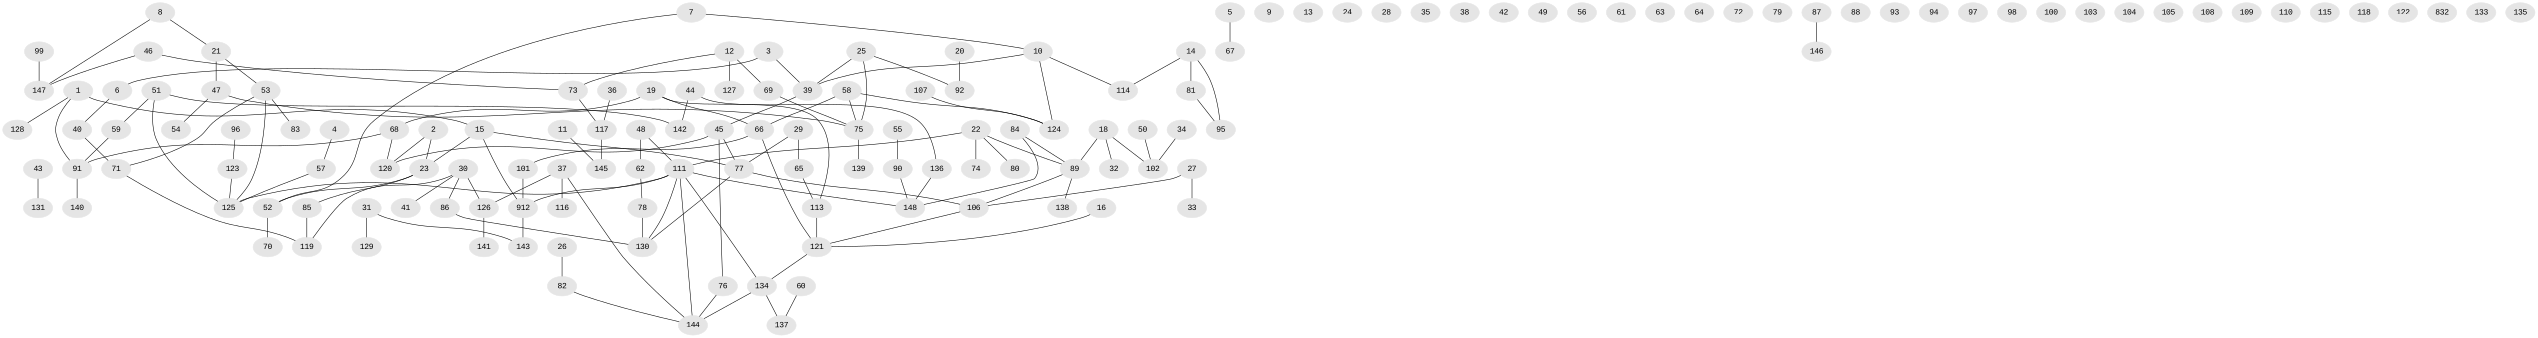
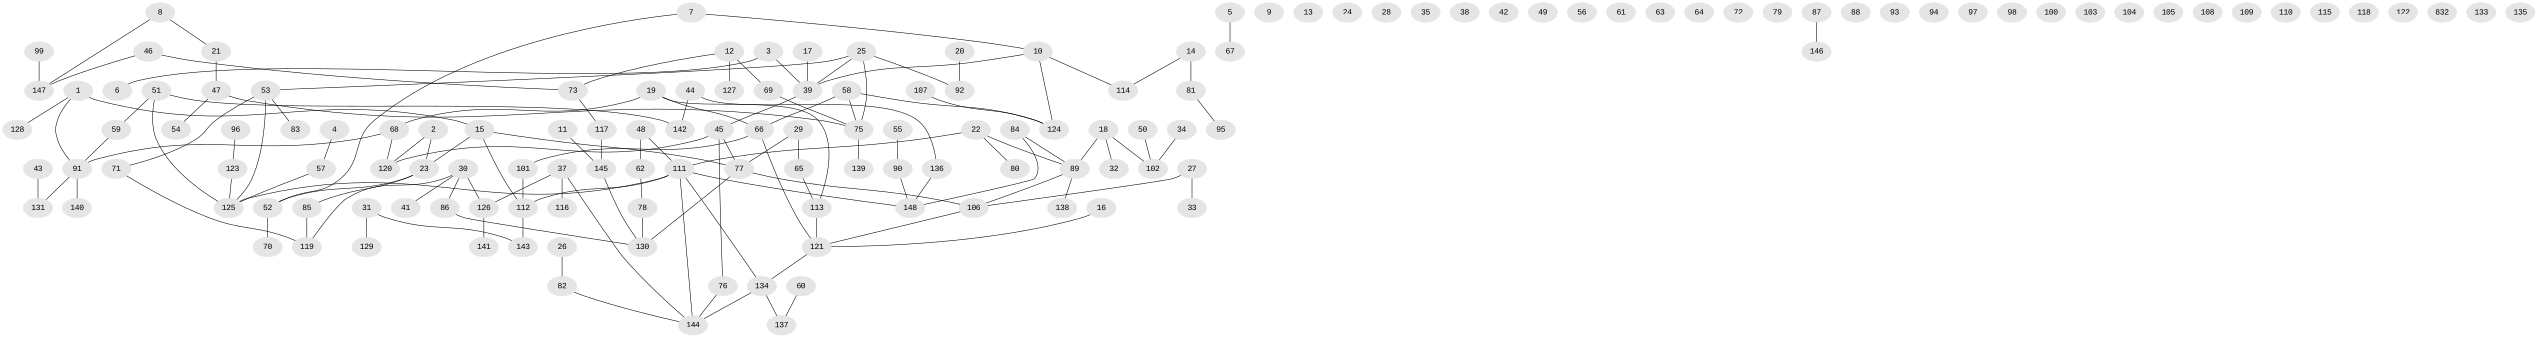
node "17": added
edge "21" -- "53": now "25" -- "53"
edge "14" -- "95": removed
node "36": removed
node "40": removed
node "74": removed
edge "91" -- "131": added
node "912": label "912" -> "112"
edge "111" -- "130": now "145" -- "130"
